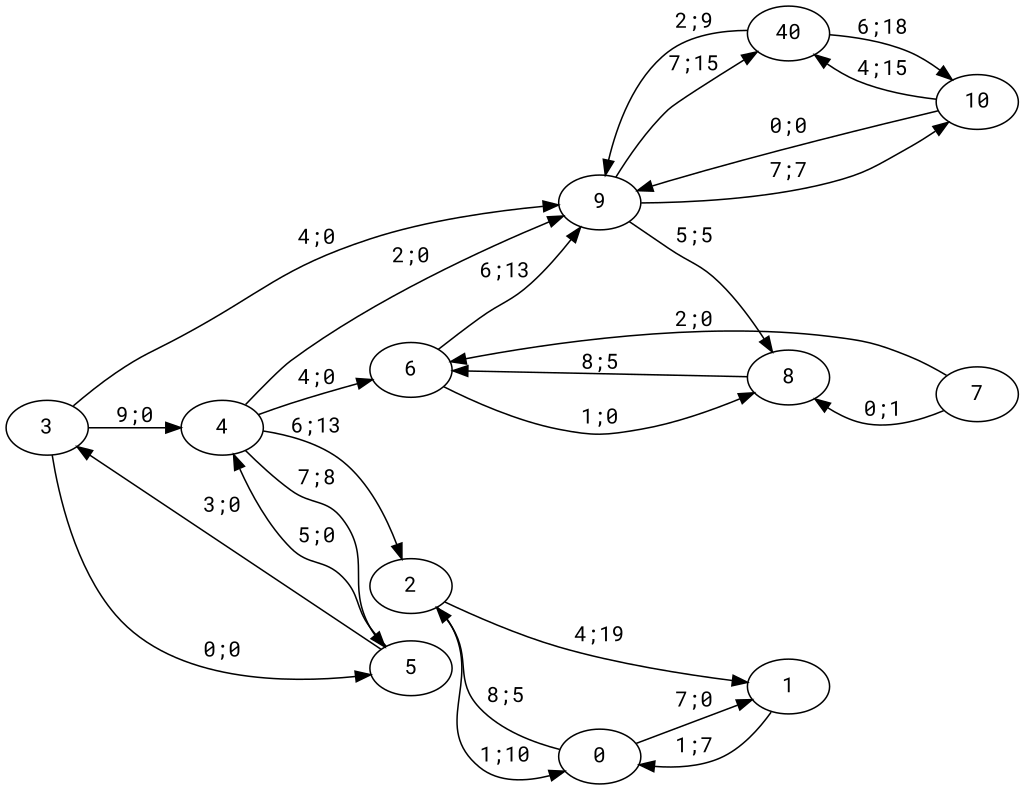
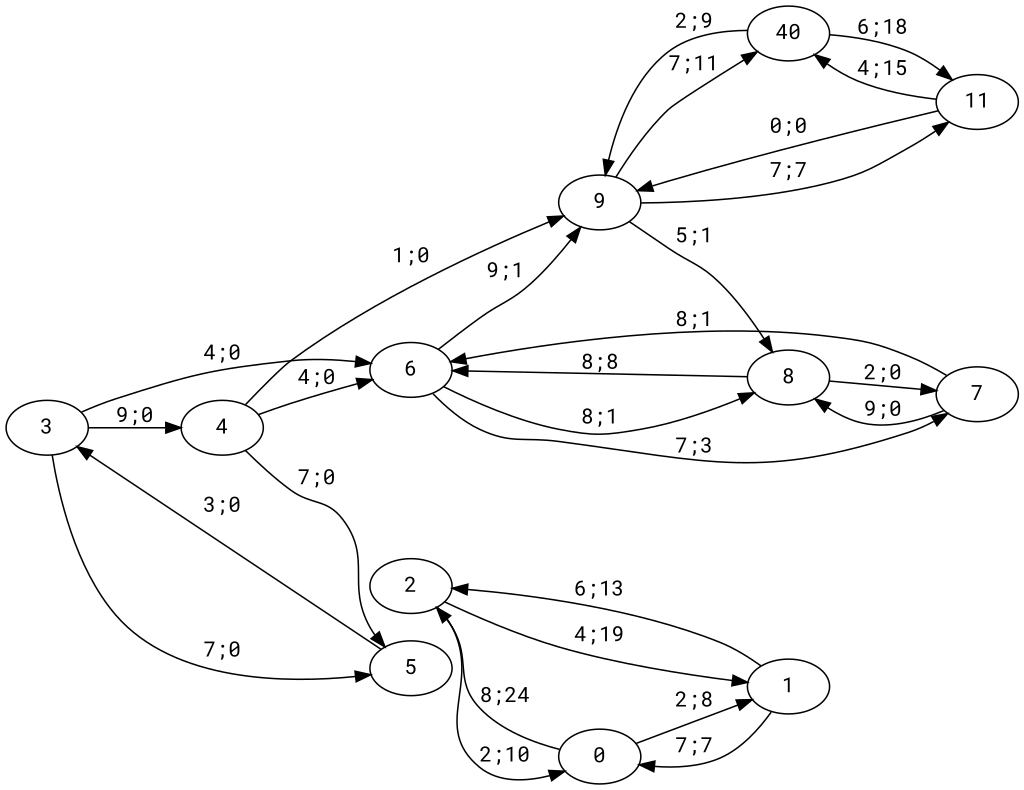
edge "9" -> "40": label "7;15" -> "7;11"
node "10": label "10" -> "11"
edge "9" -> "8": label "5;5" -> "5;1"
edge "4" -> "9": label "2;0" -> "1;0"
edge "3" -> "9": now "3" -> "6"
edge "6" -> "9": label "6;13" -> "9;1"
edge "7" -> "6": label "2;0" -> "8;1"
edge "8" -> "6": label "8;5" -> "8;8"
edge "8" -> "7": added, label "2;0"
edge "7" -> "8": label "0;1" -> "9;0"
edge "6" -> "8": label "1;0" -> "8;1"
edge "6" -> "7": added, label "7;3"
edge "4" -> "2": now "1" -> "2"
edge "4" -> "5": label "7;8" -> "7;0"
edge "5" -> "4": removed, label "5;0"
edge "3" -> "5": label "0;0" -> "7;0"
edge "0" -> "2": label "8;5" -> "8;24"
edge "0" -> "1": label "7;0" -> "2;8"
edge "1" -> "0": label "1;7" -> "7;7"
edge "2" -> "0": label "1;10" -> "2;10"
